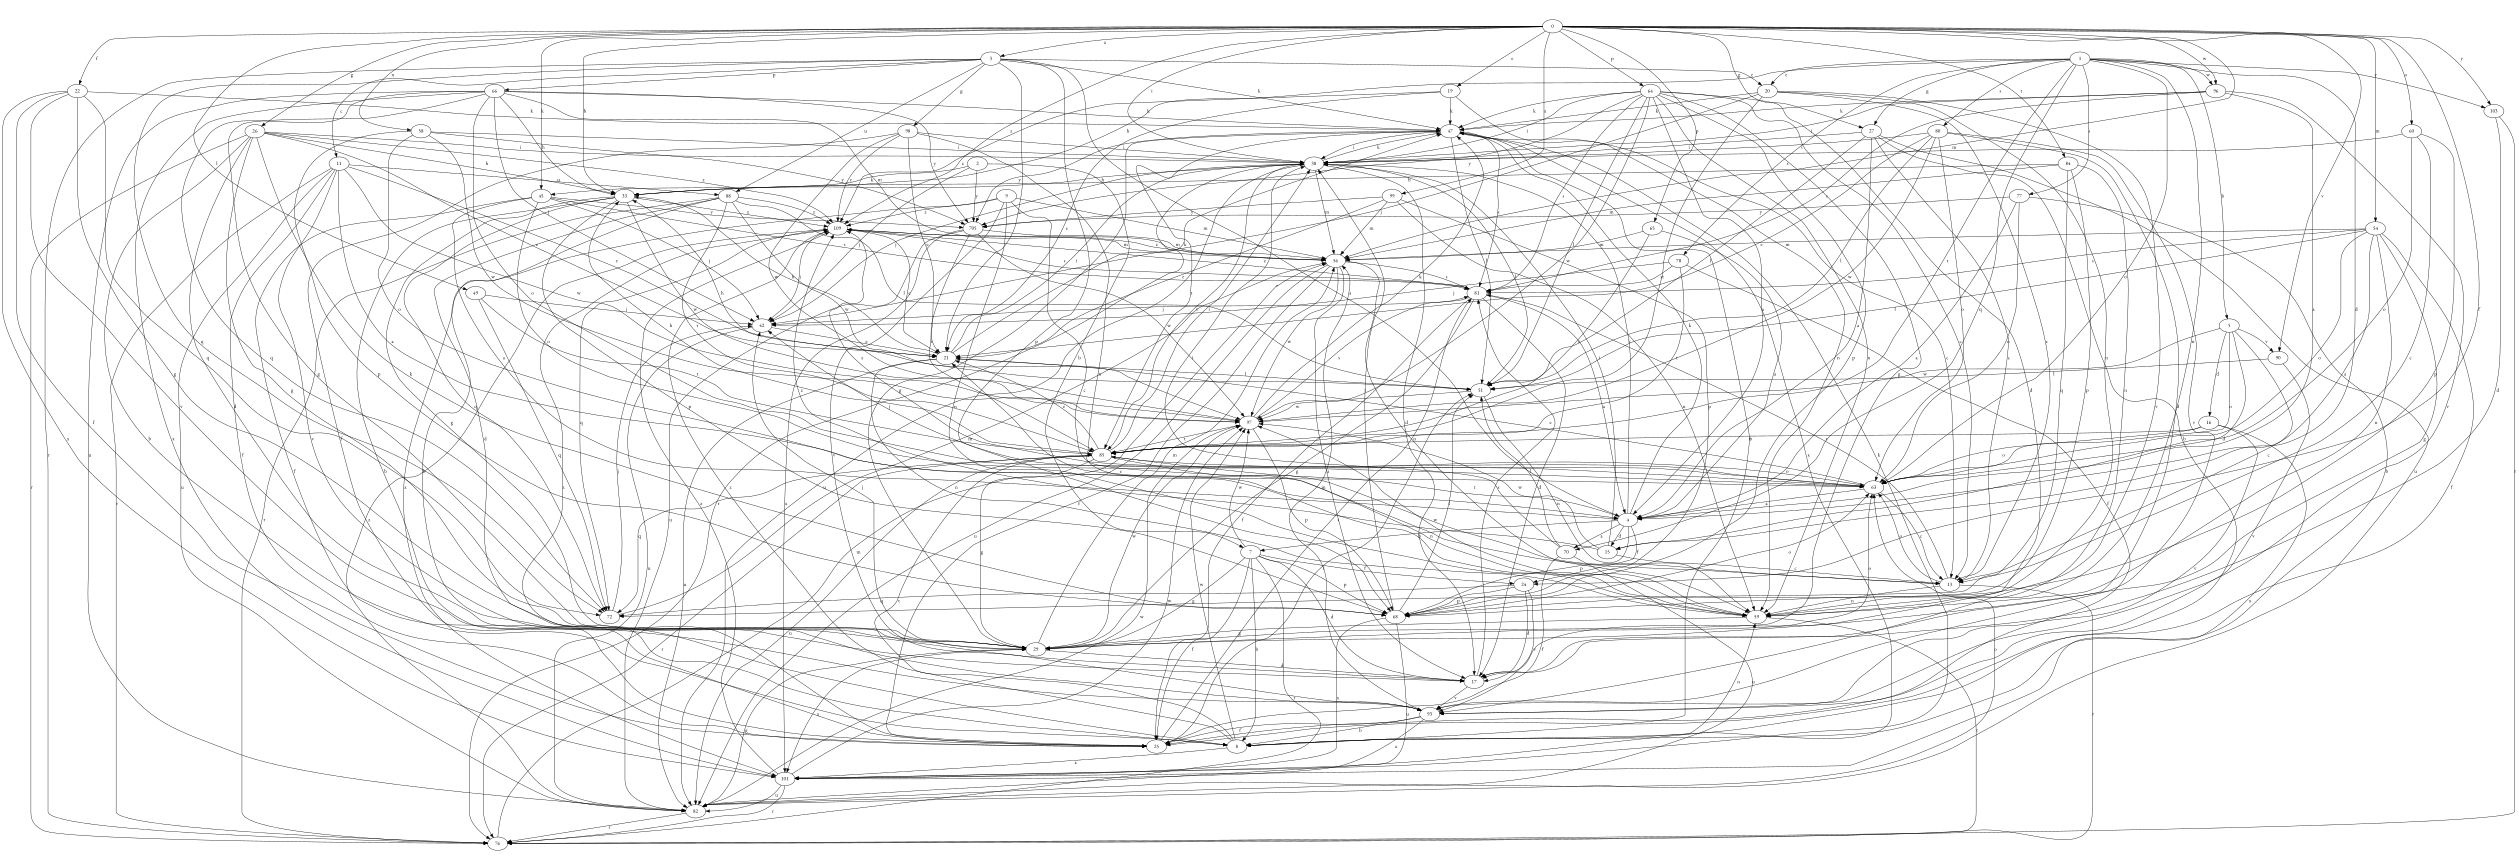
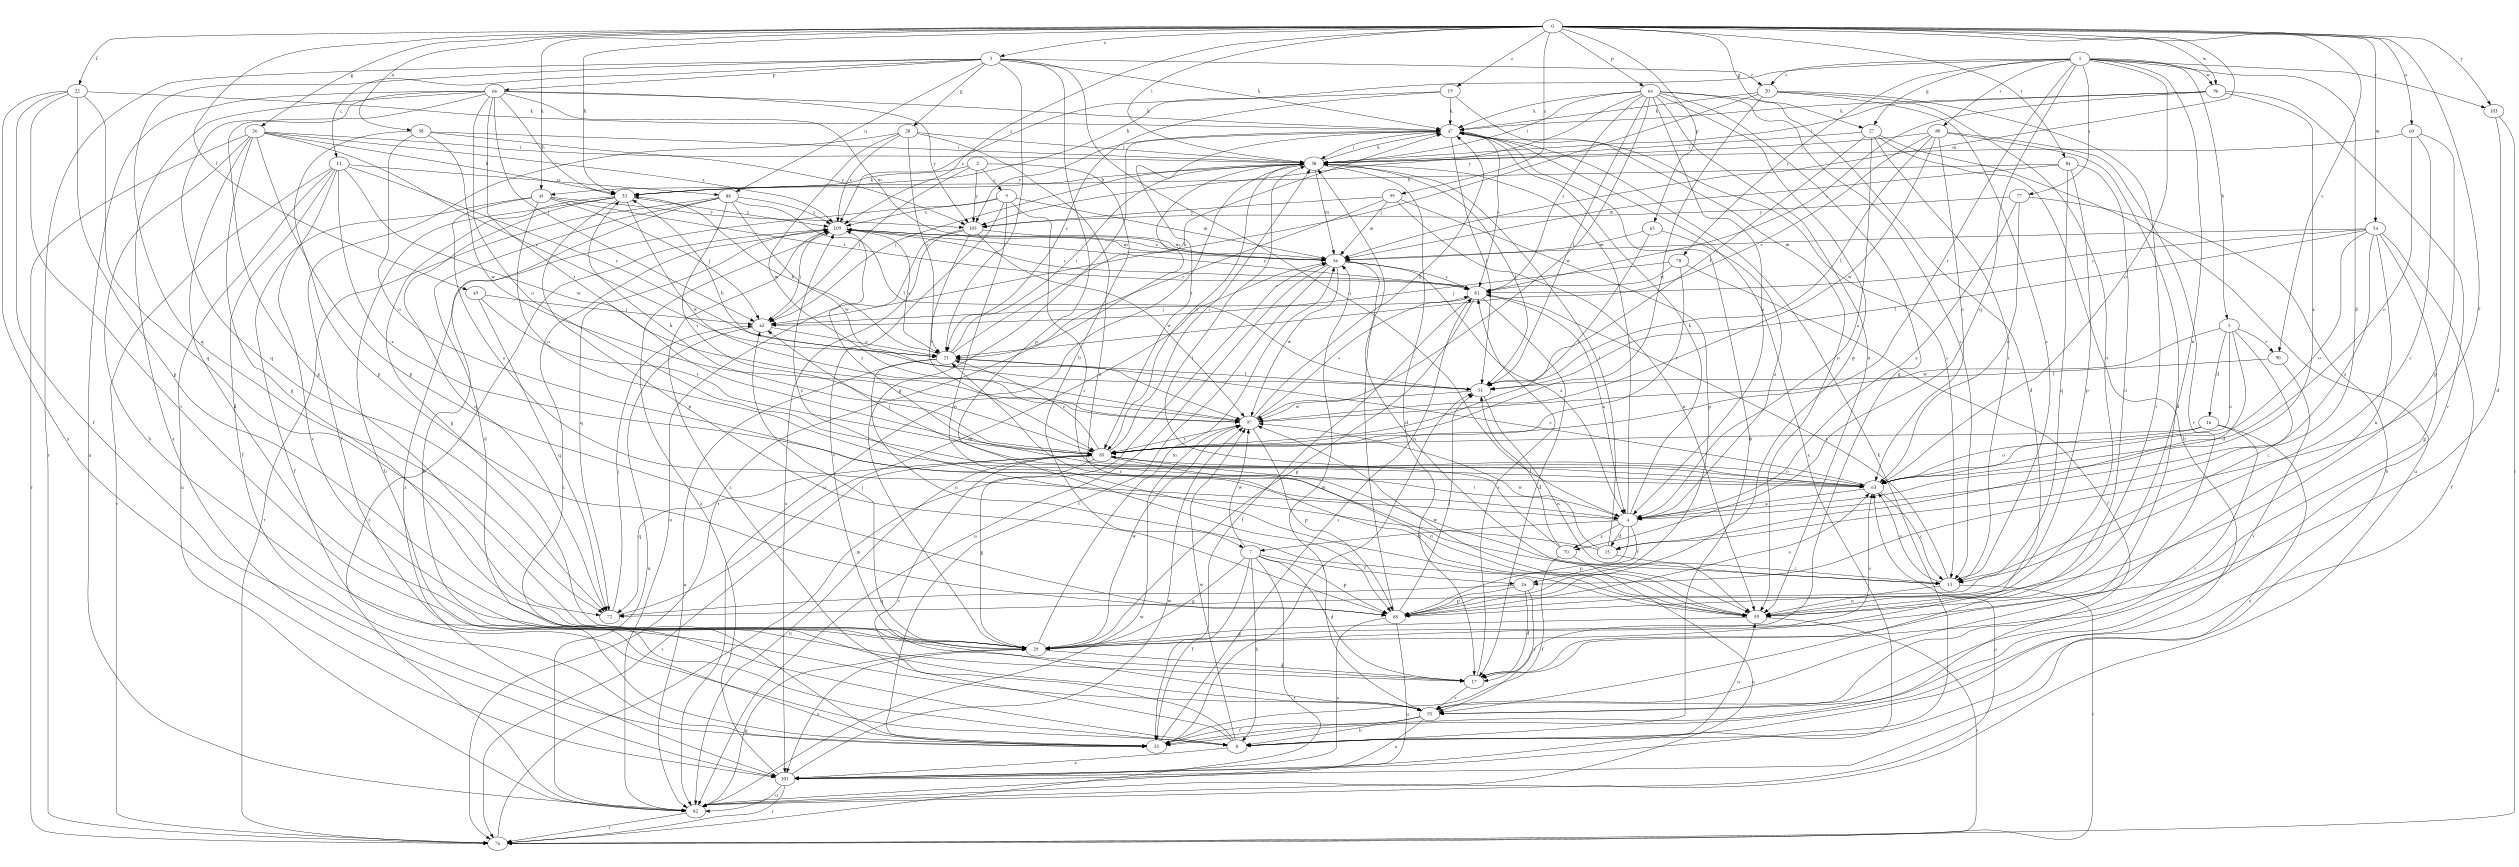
node "98": label "98" -> "28"
edge "2" -> "9": added, label "c"
node "705": label "705" -> "105"
edge "66" -> "85": added, label "t"
edge "26" -> "68": label "k" -> "p"
edge "56" -> "17": now "56" -> "4"
